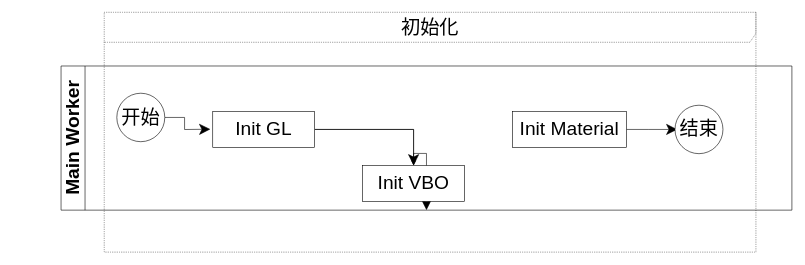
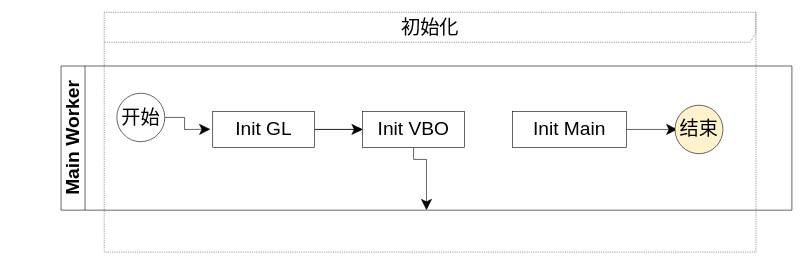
node "Init Material": label "Init Material" -> "Init Main"
node "结束": fillcolor #ffffff -> #fff2cc
node "Init VBO": moved (414, 184) -> (414, 130)
